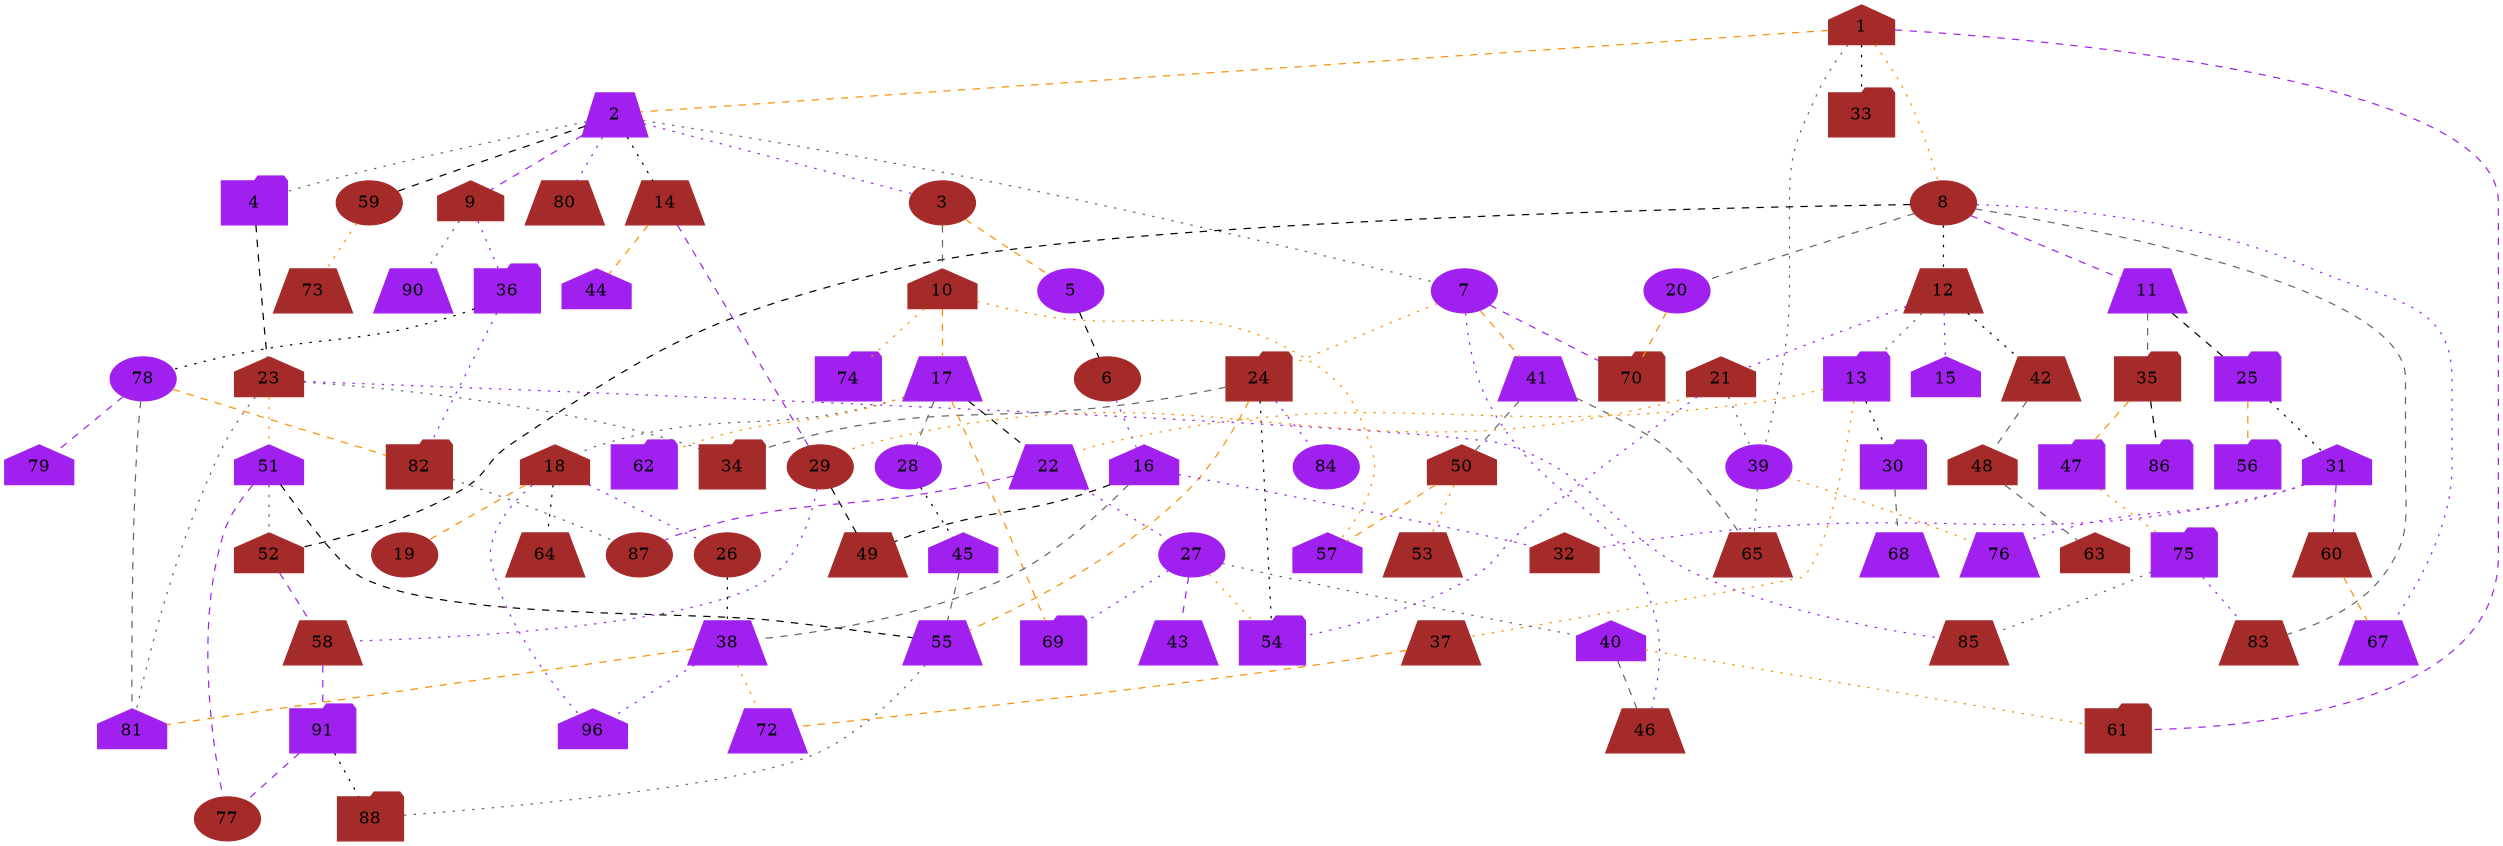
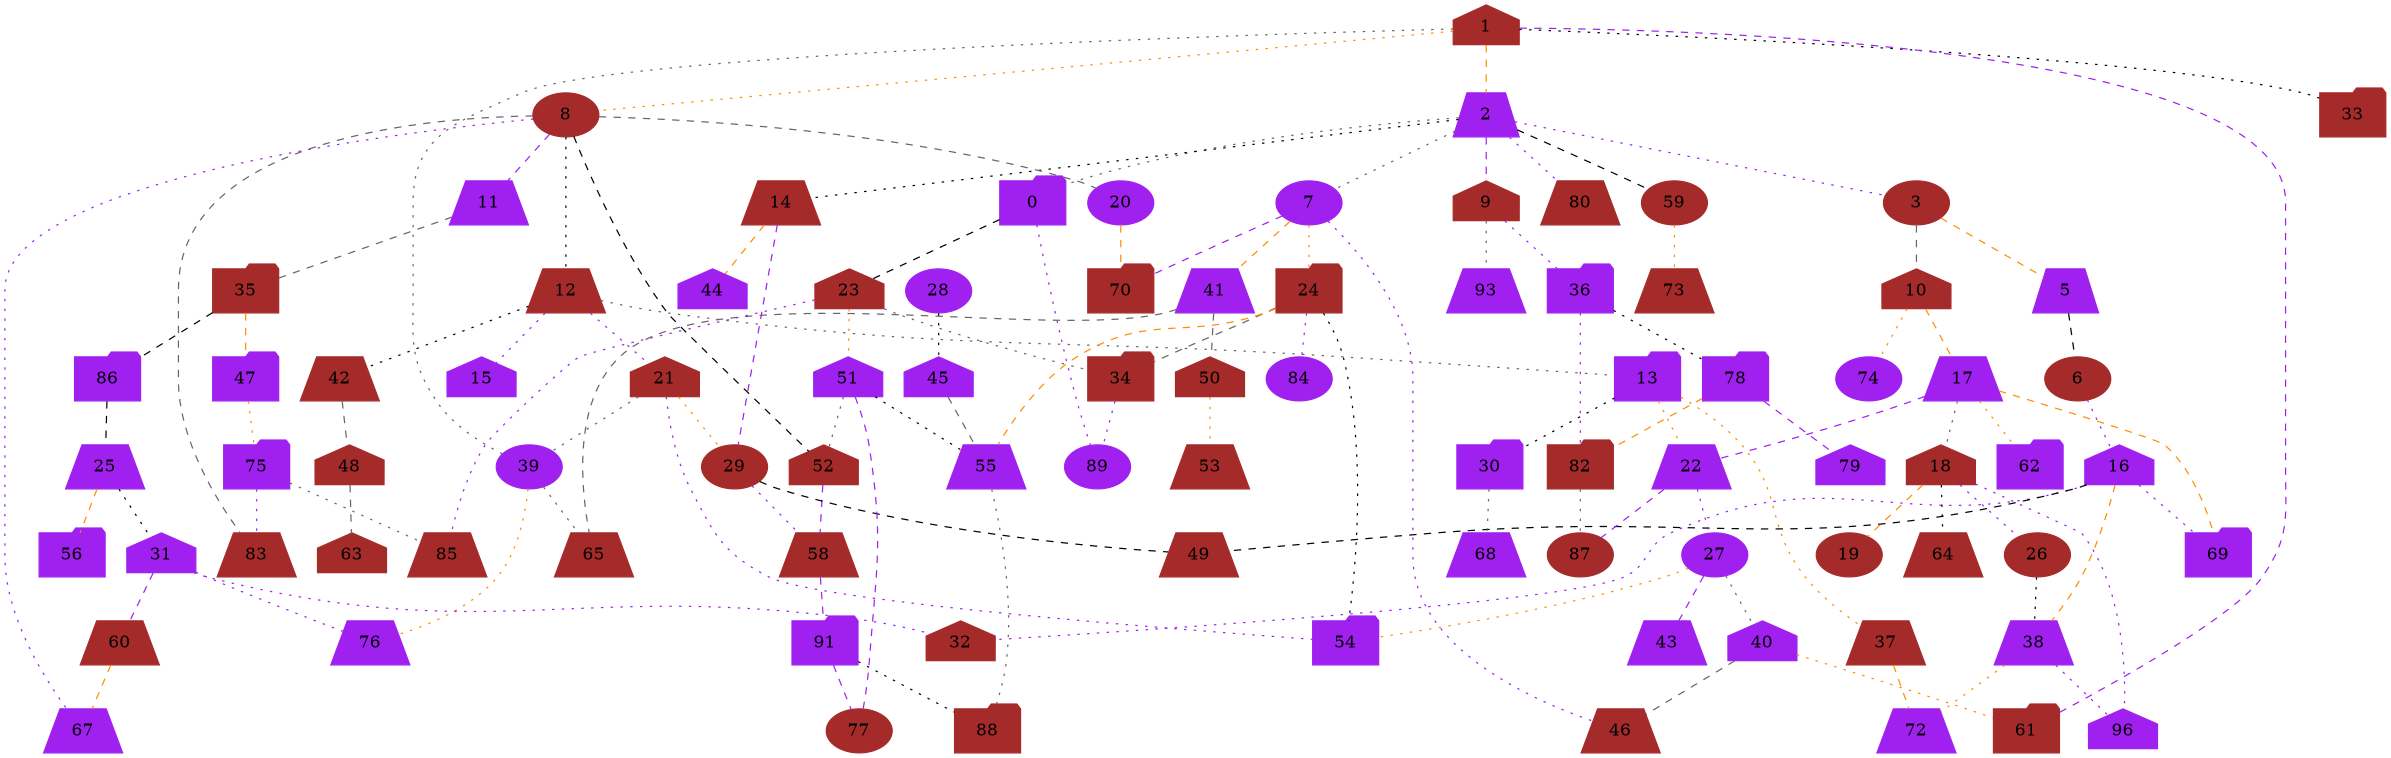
node "4": label "4" -> "0"
node "90": label "90" -> "93"
node "5": shape ellipse -> trapezium
edge "11" -- "25": now "86" -- "25"
node "78": shape ellipse -> folder
node "74": shape folder -> ellipse
node "25": shape folder -> trapezium
edge "17" -- "28": removed
edge "17" -- "22": color black -> purple
node "89": added
edge "30" -- "68": style dashed -> dotted
node "57": removed
edge "16" -- "38": color gray40 -> darkorange
edge "27" -- "69": now "16" -- "69"
edge "51" -- "55": style dashed -> dotted
node "81": removed
